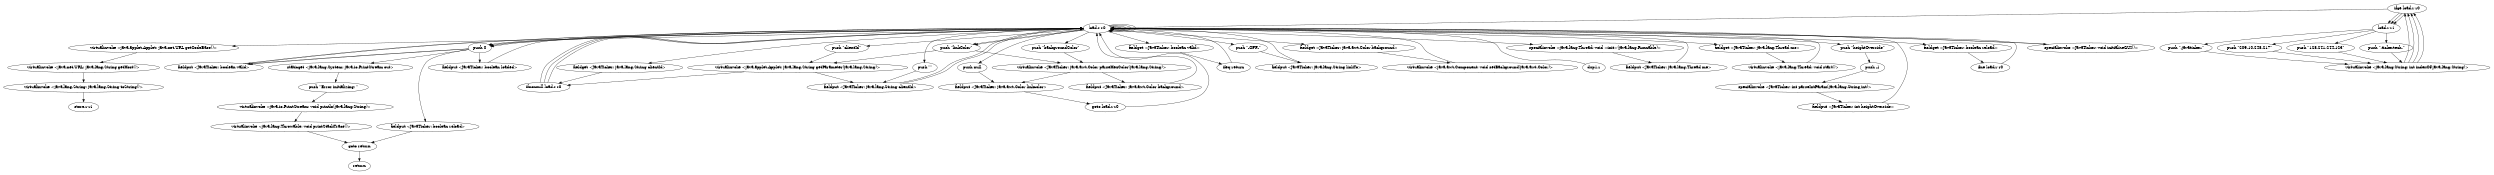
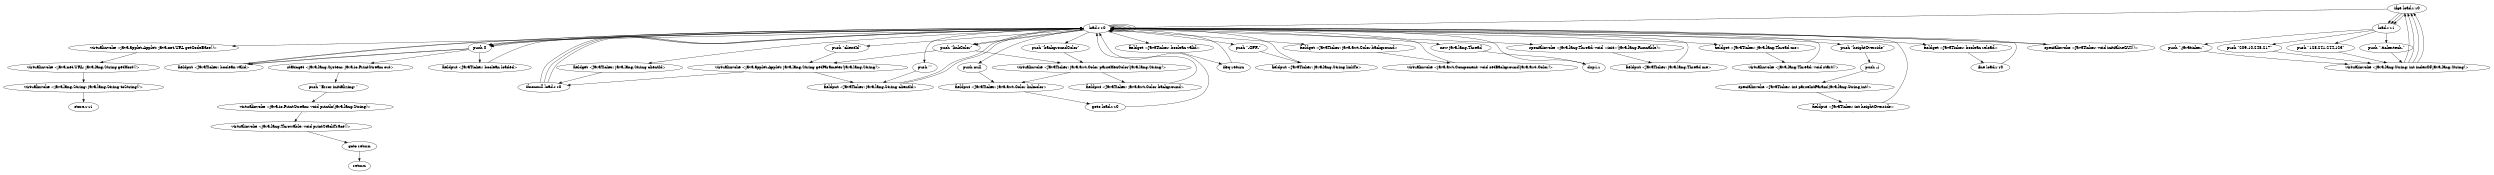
node "new java.lang.Thread": added
node "fieldput <JavaTicker: boolean reload>": removed
